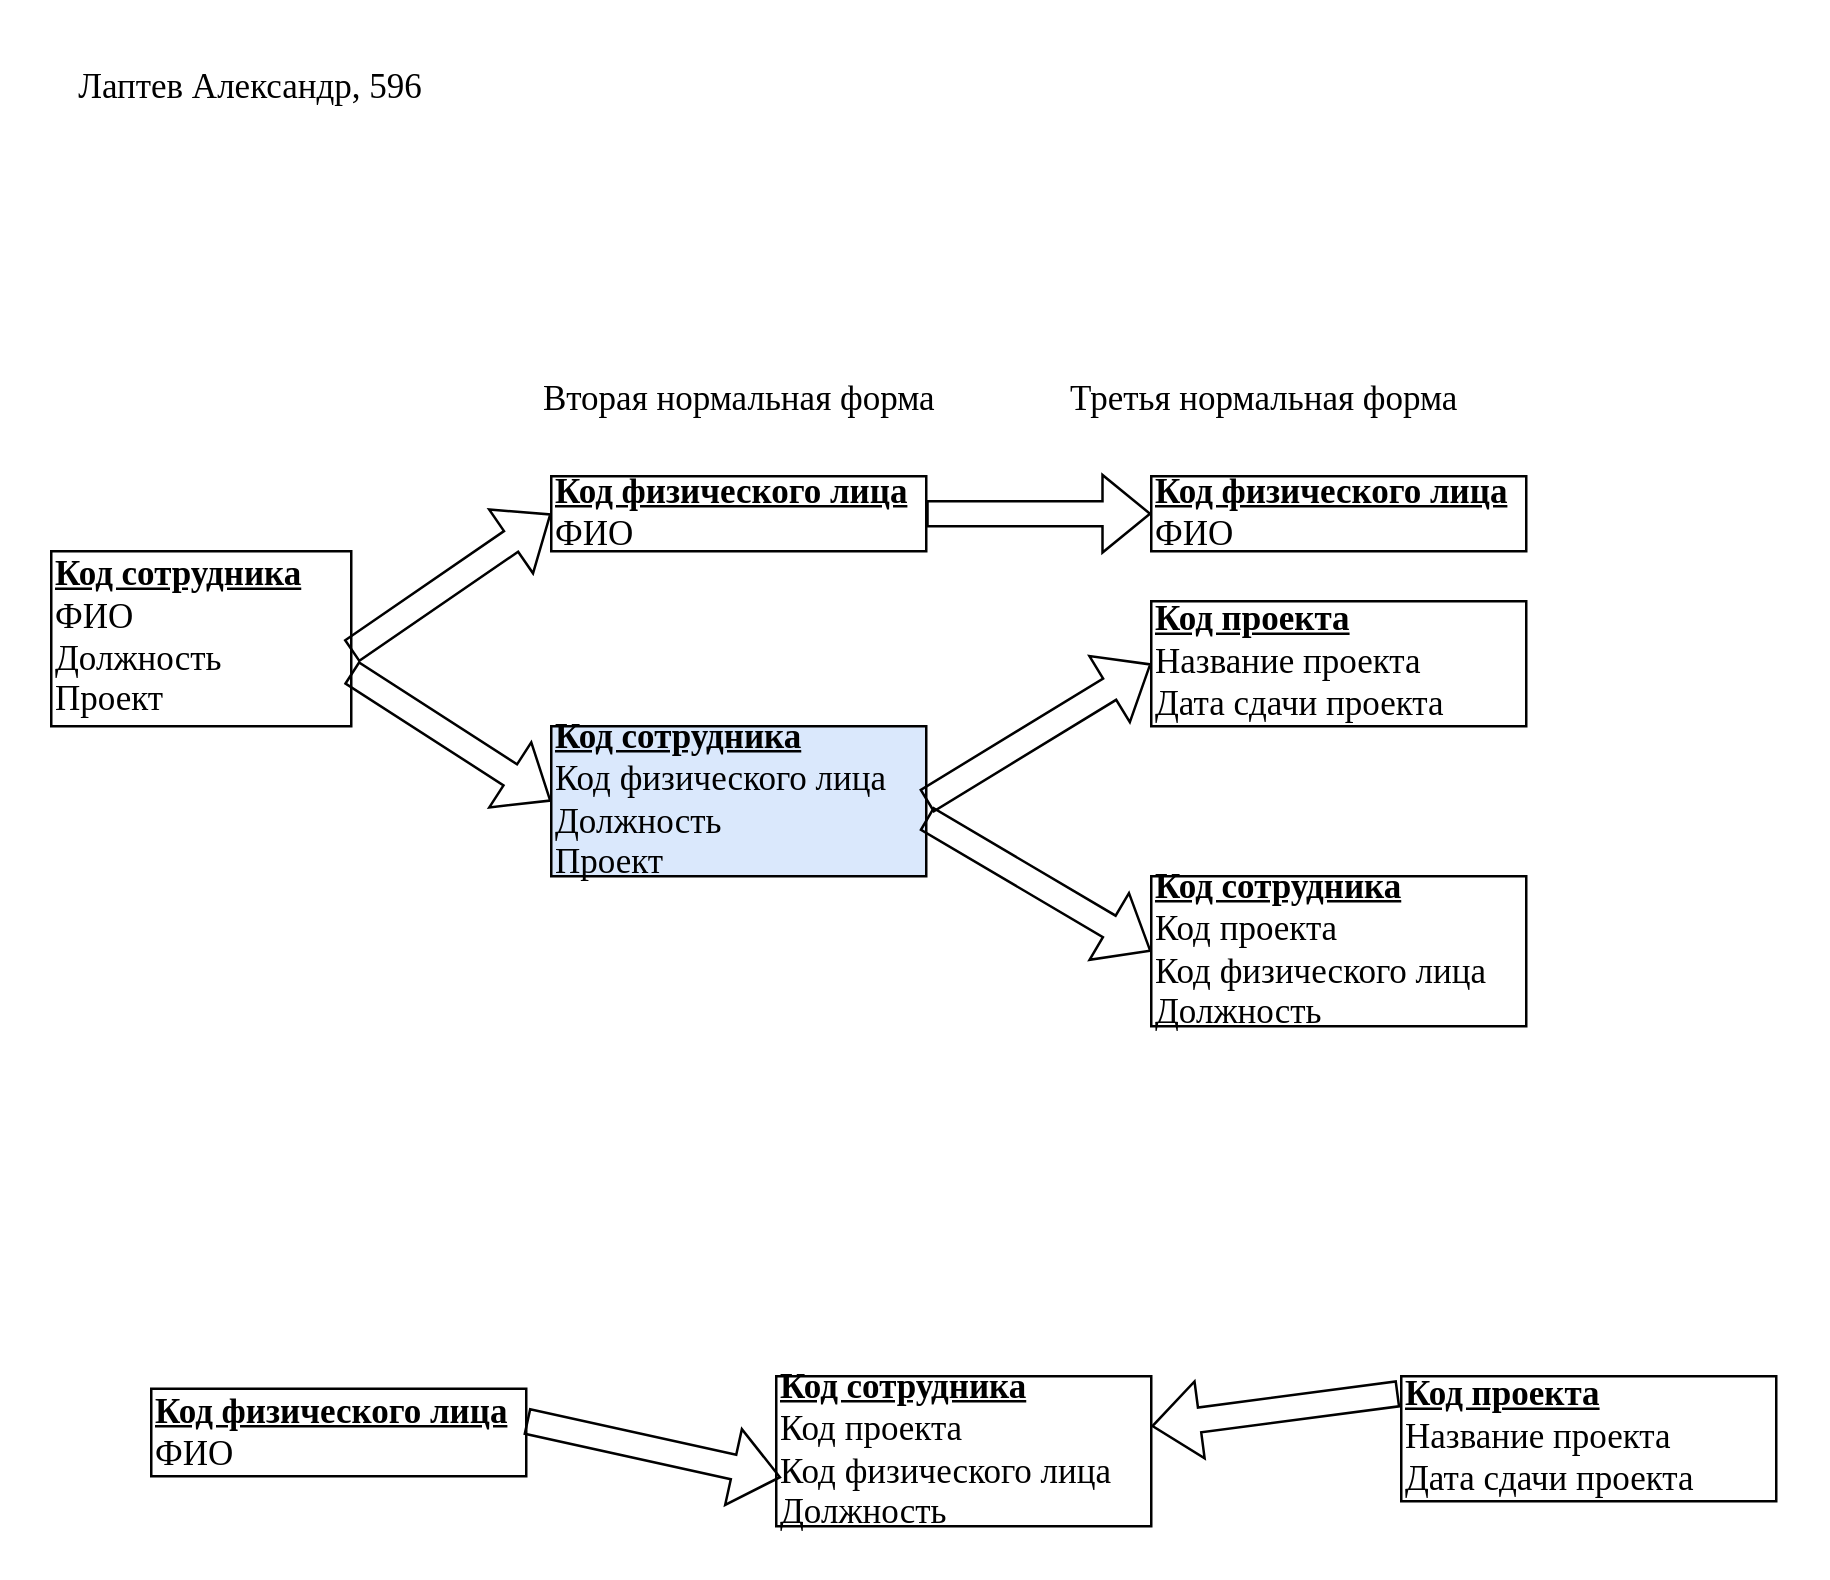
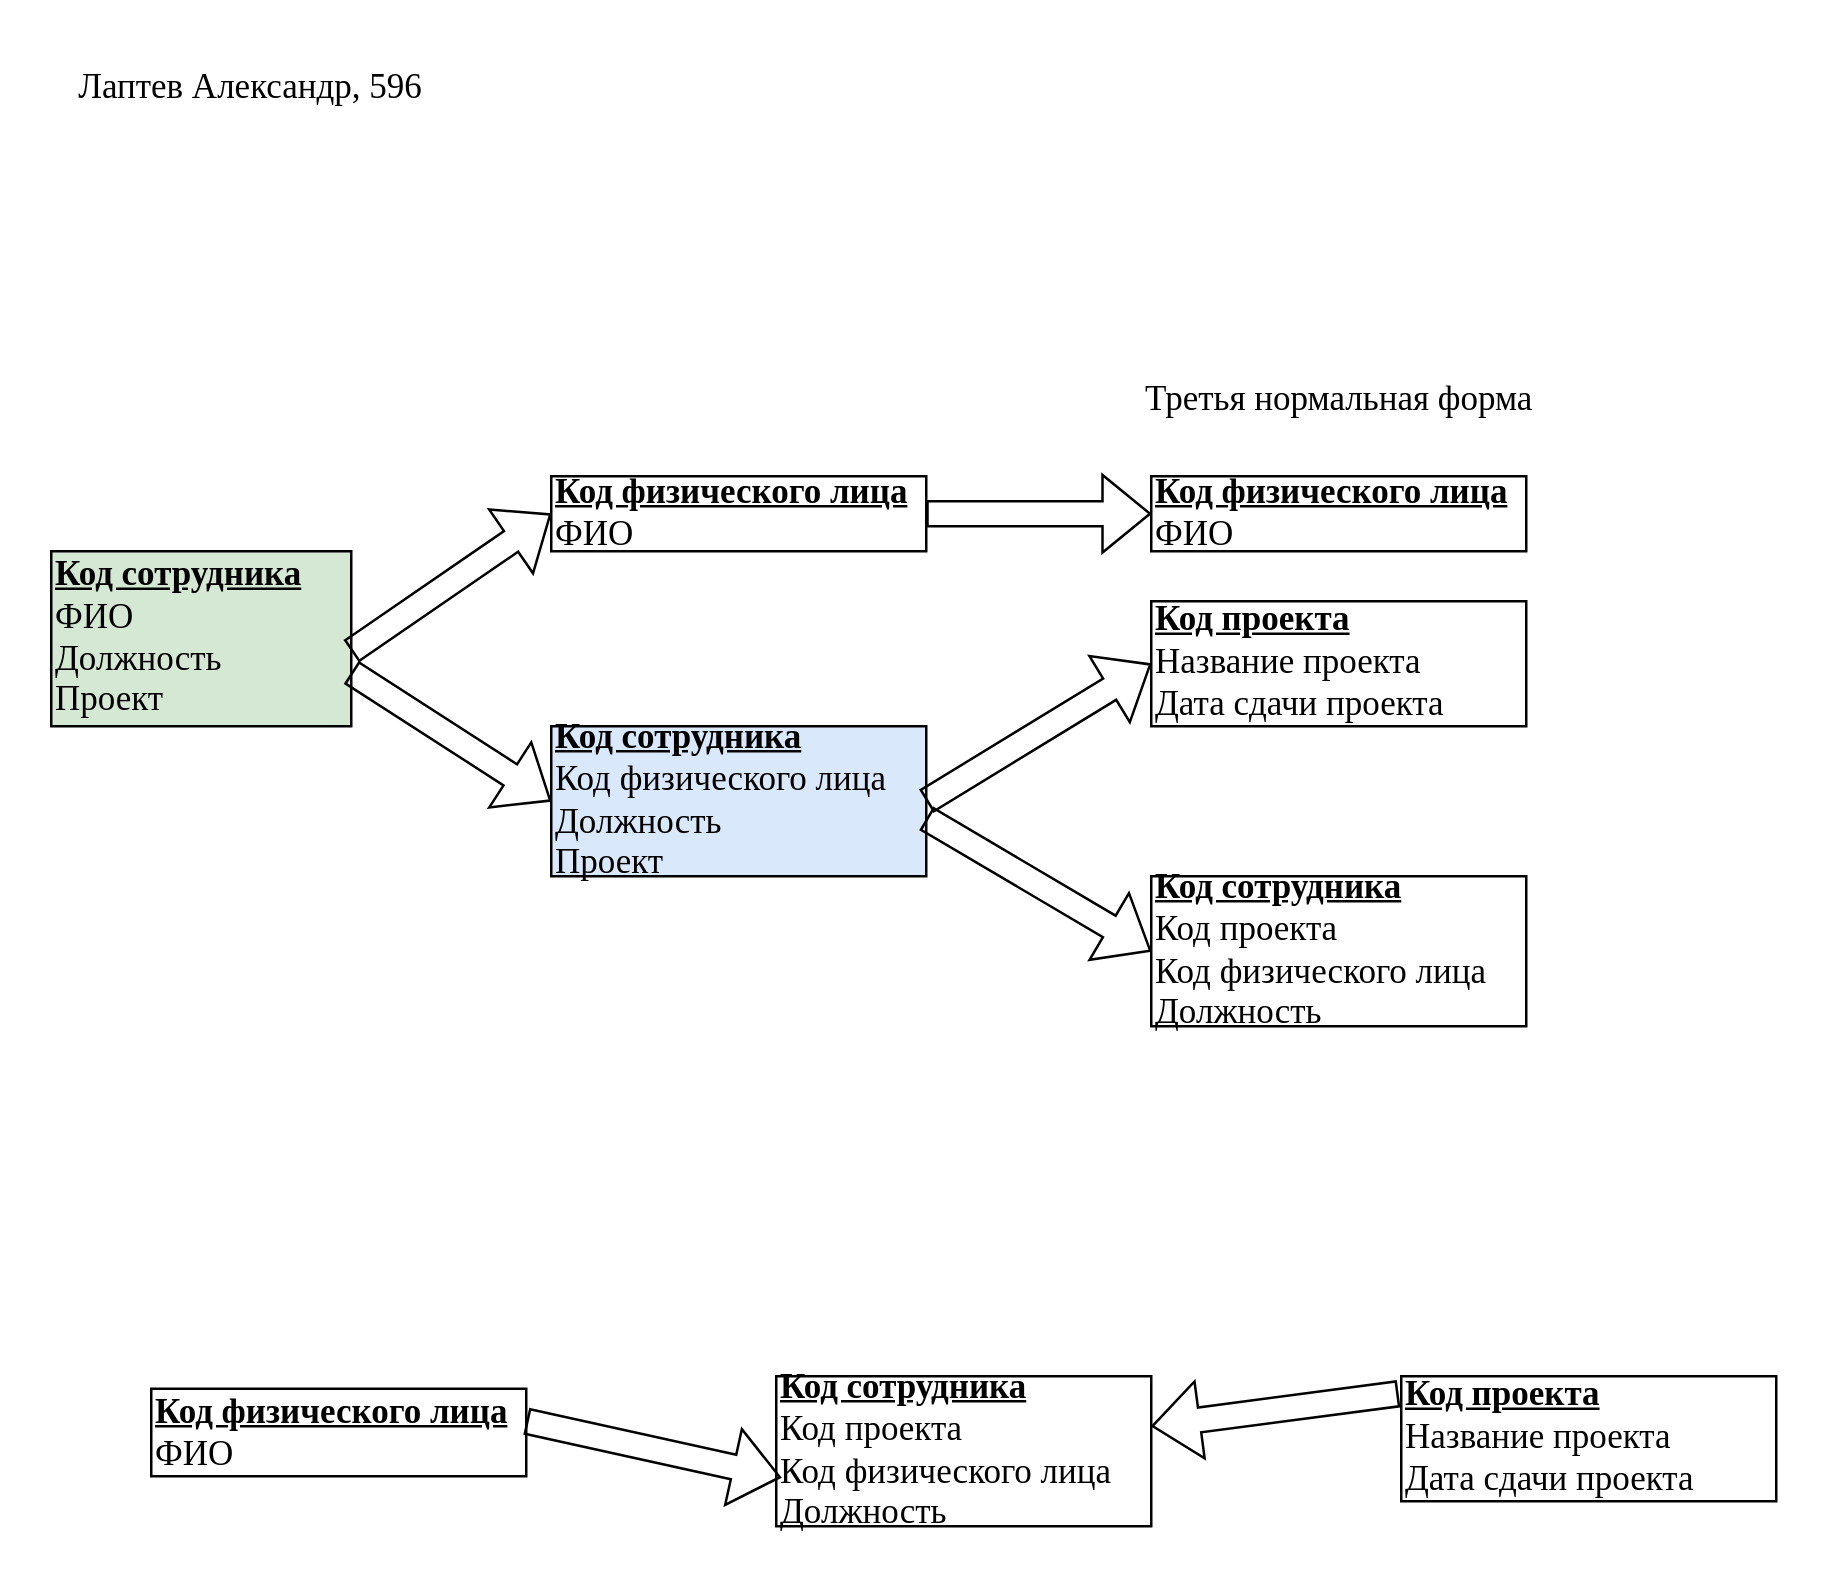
node "Вторая нормальная форма": removed
node "Третья нормальная форма": moved (1264, 401) -> (1339, 401)
node "Код сотрудника ФИО Должность Проект": fillcolor #ffffff -> #d5e8d4
